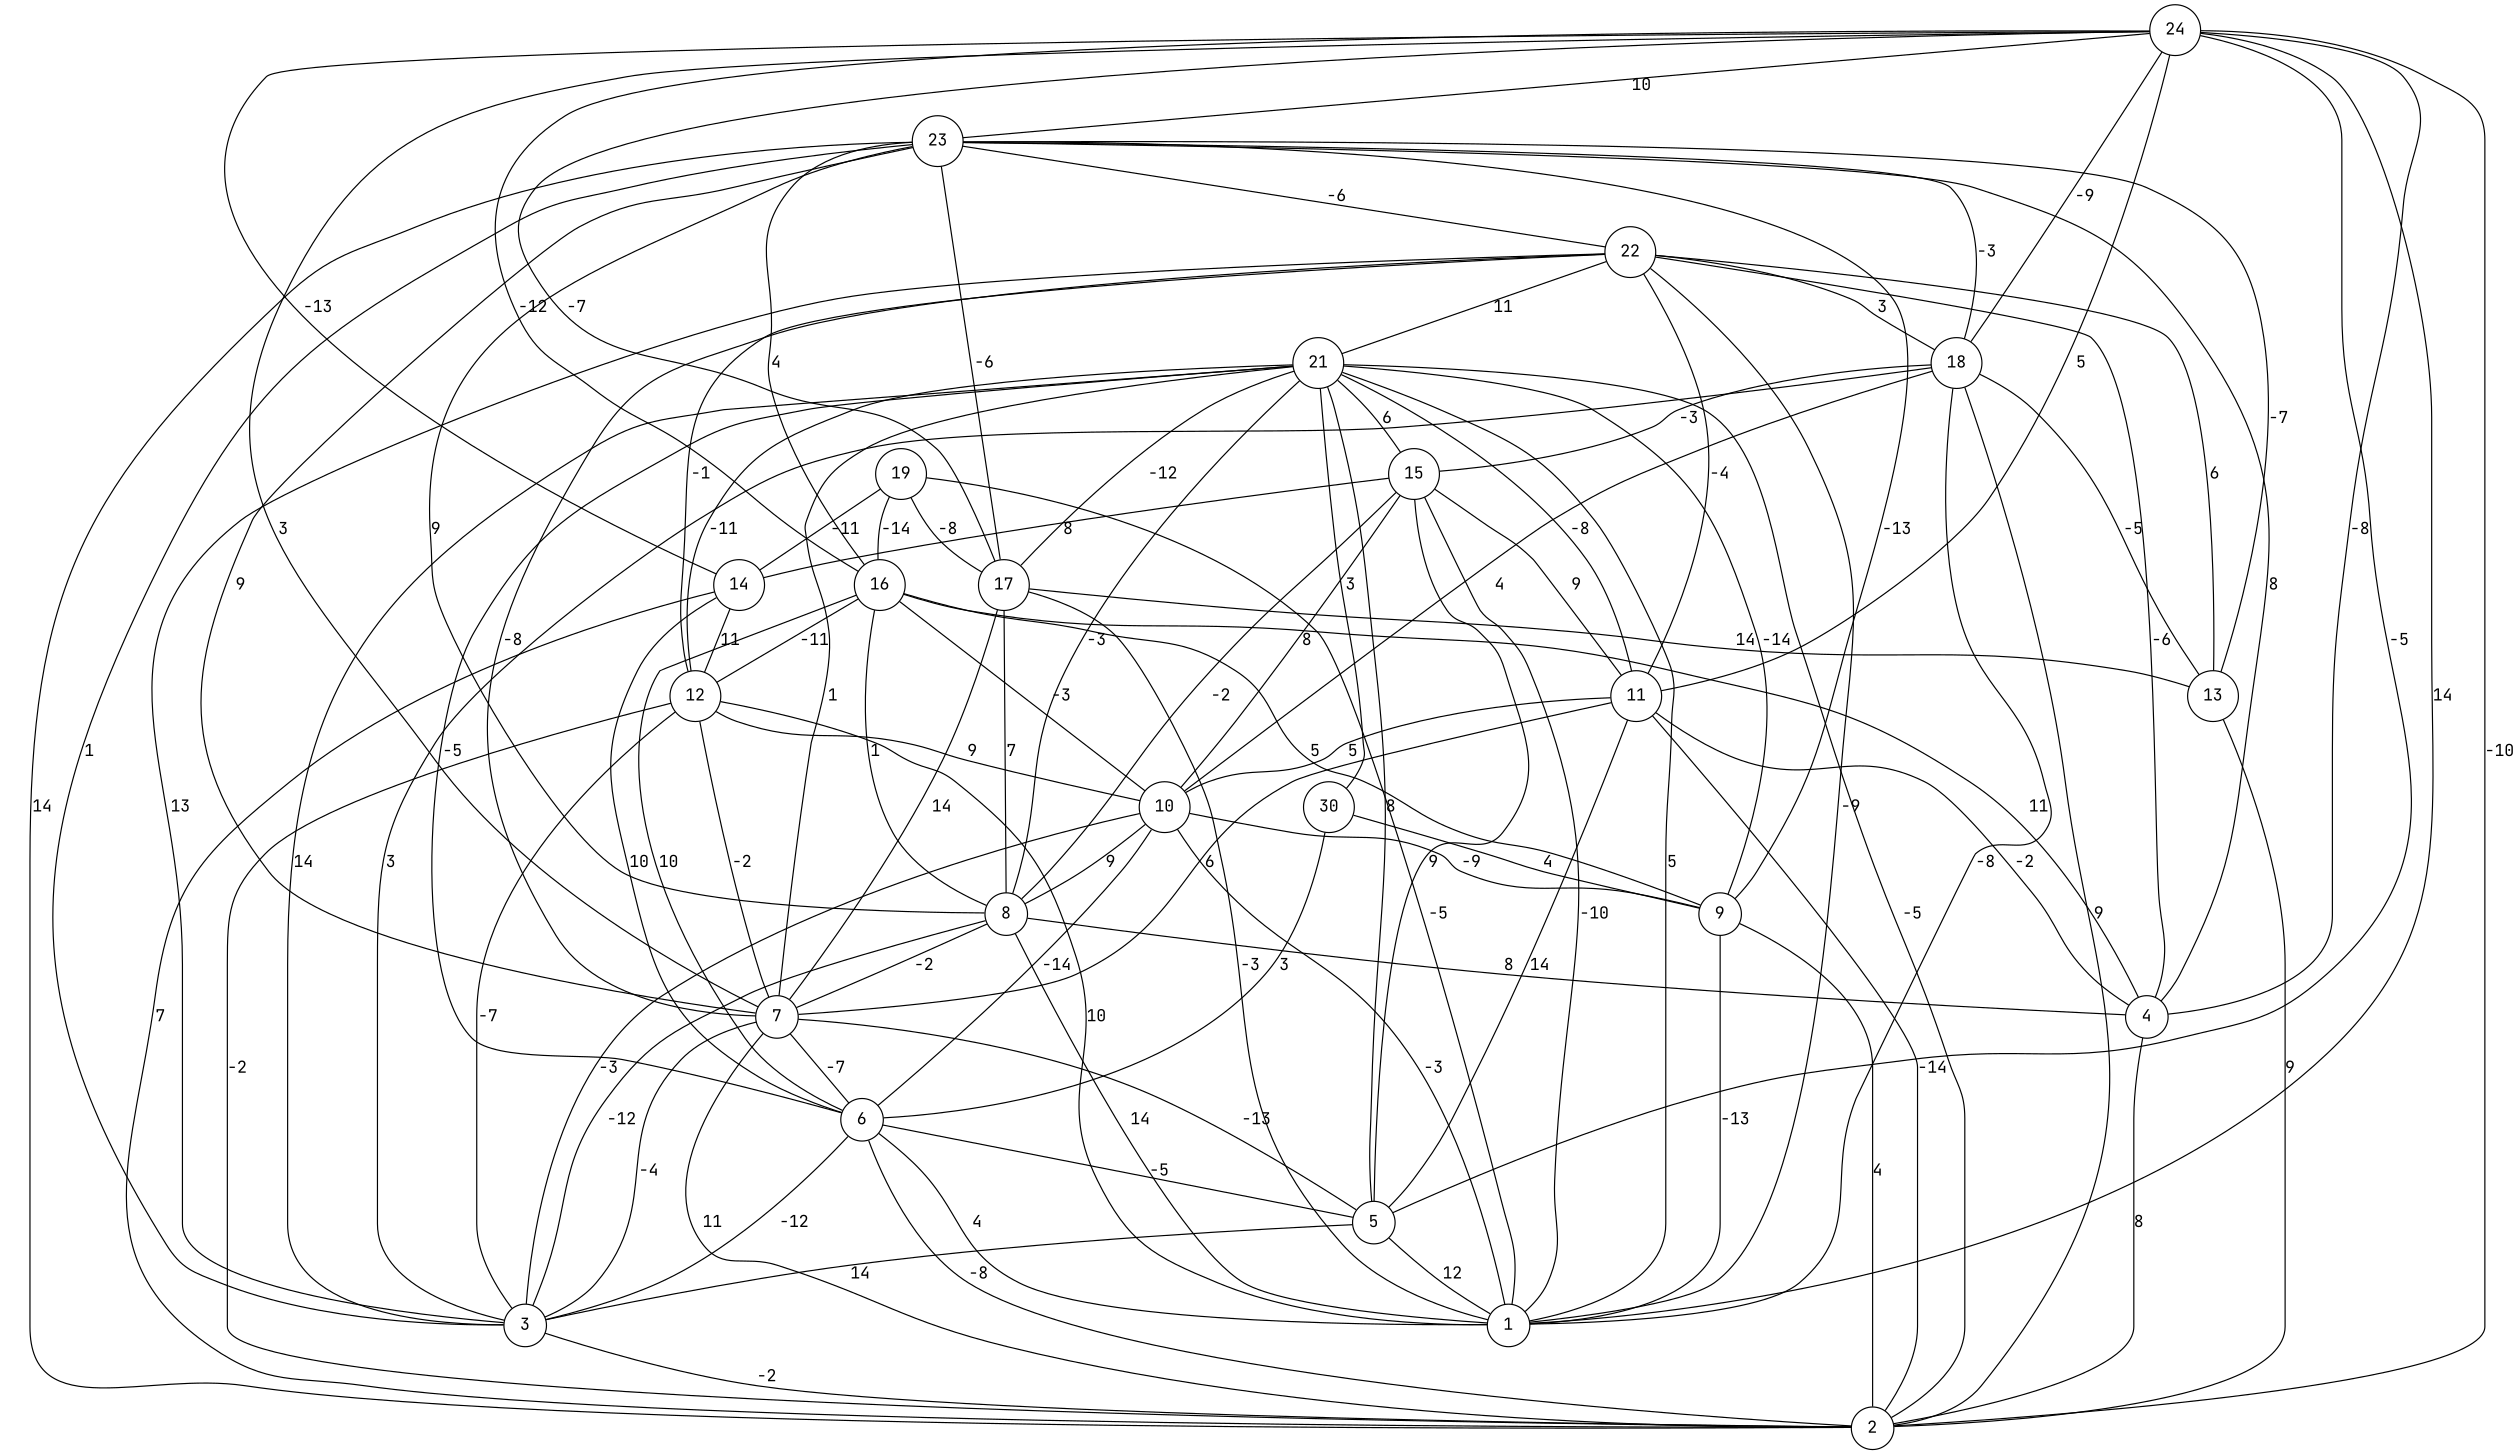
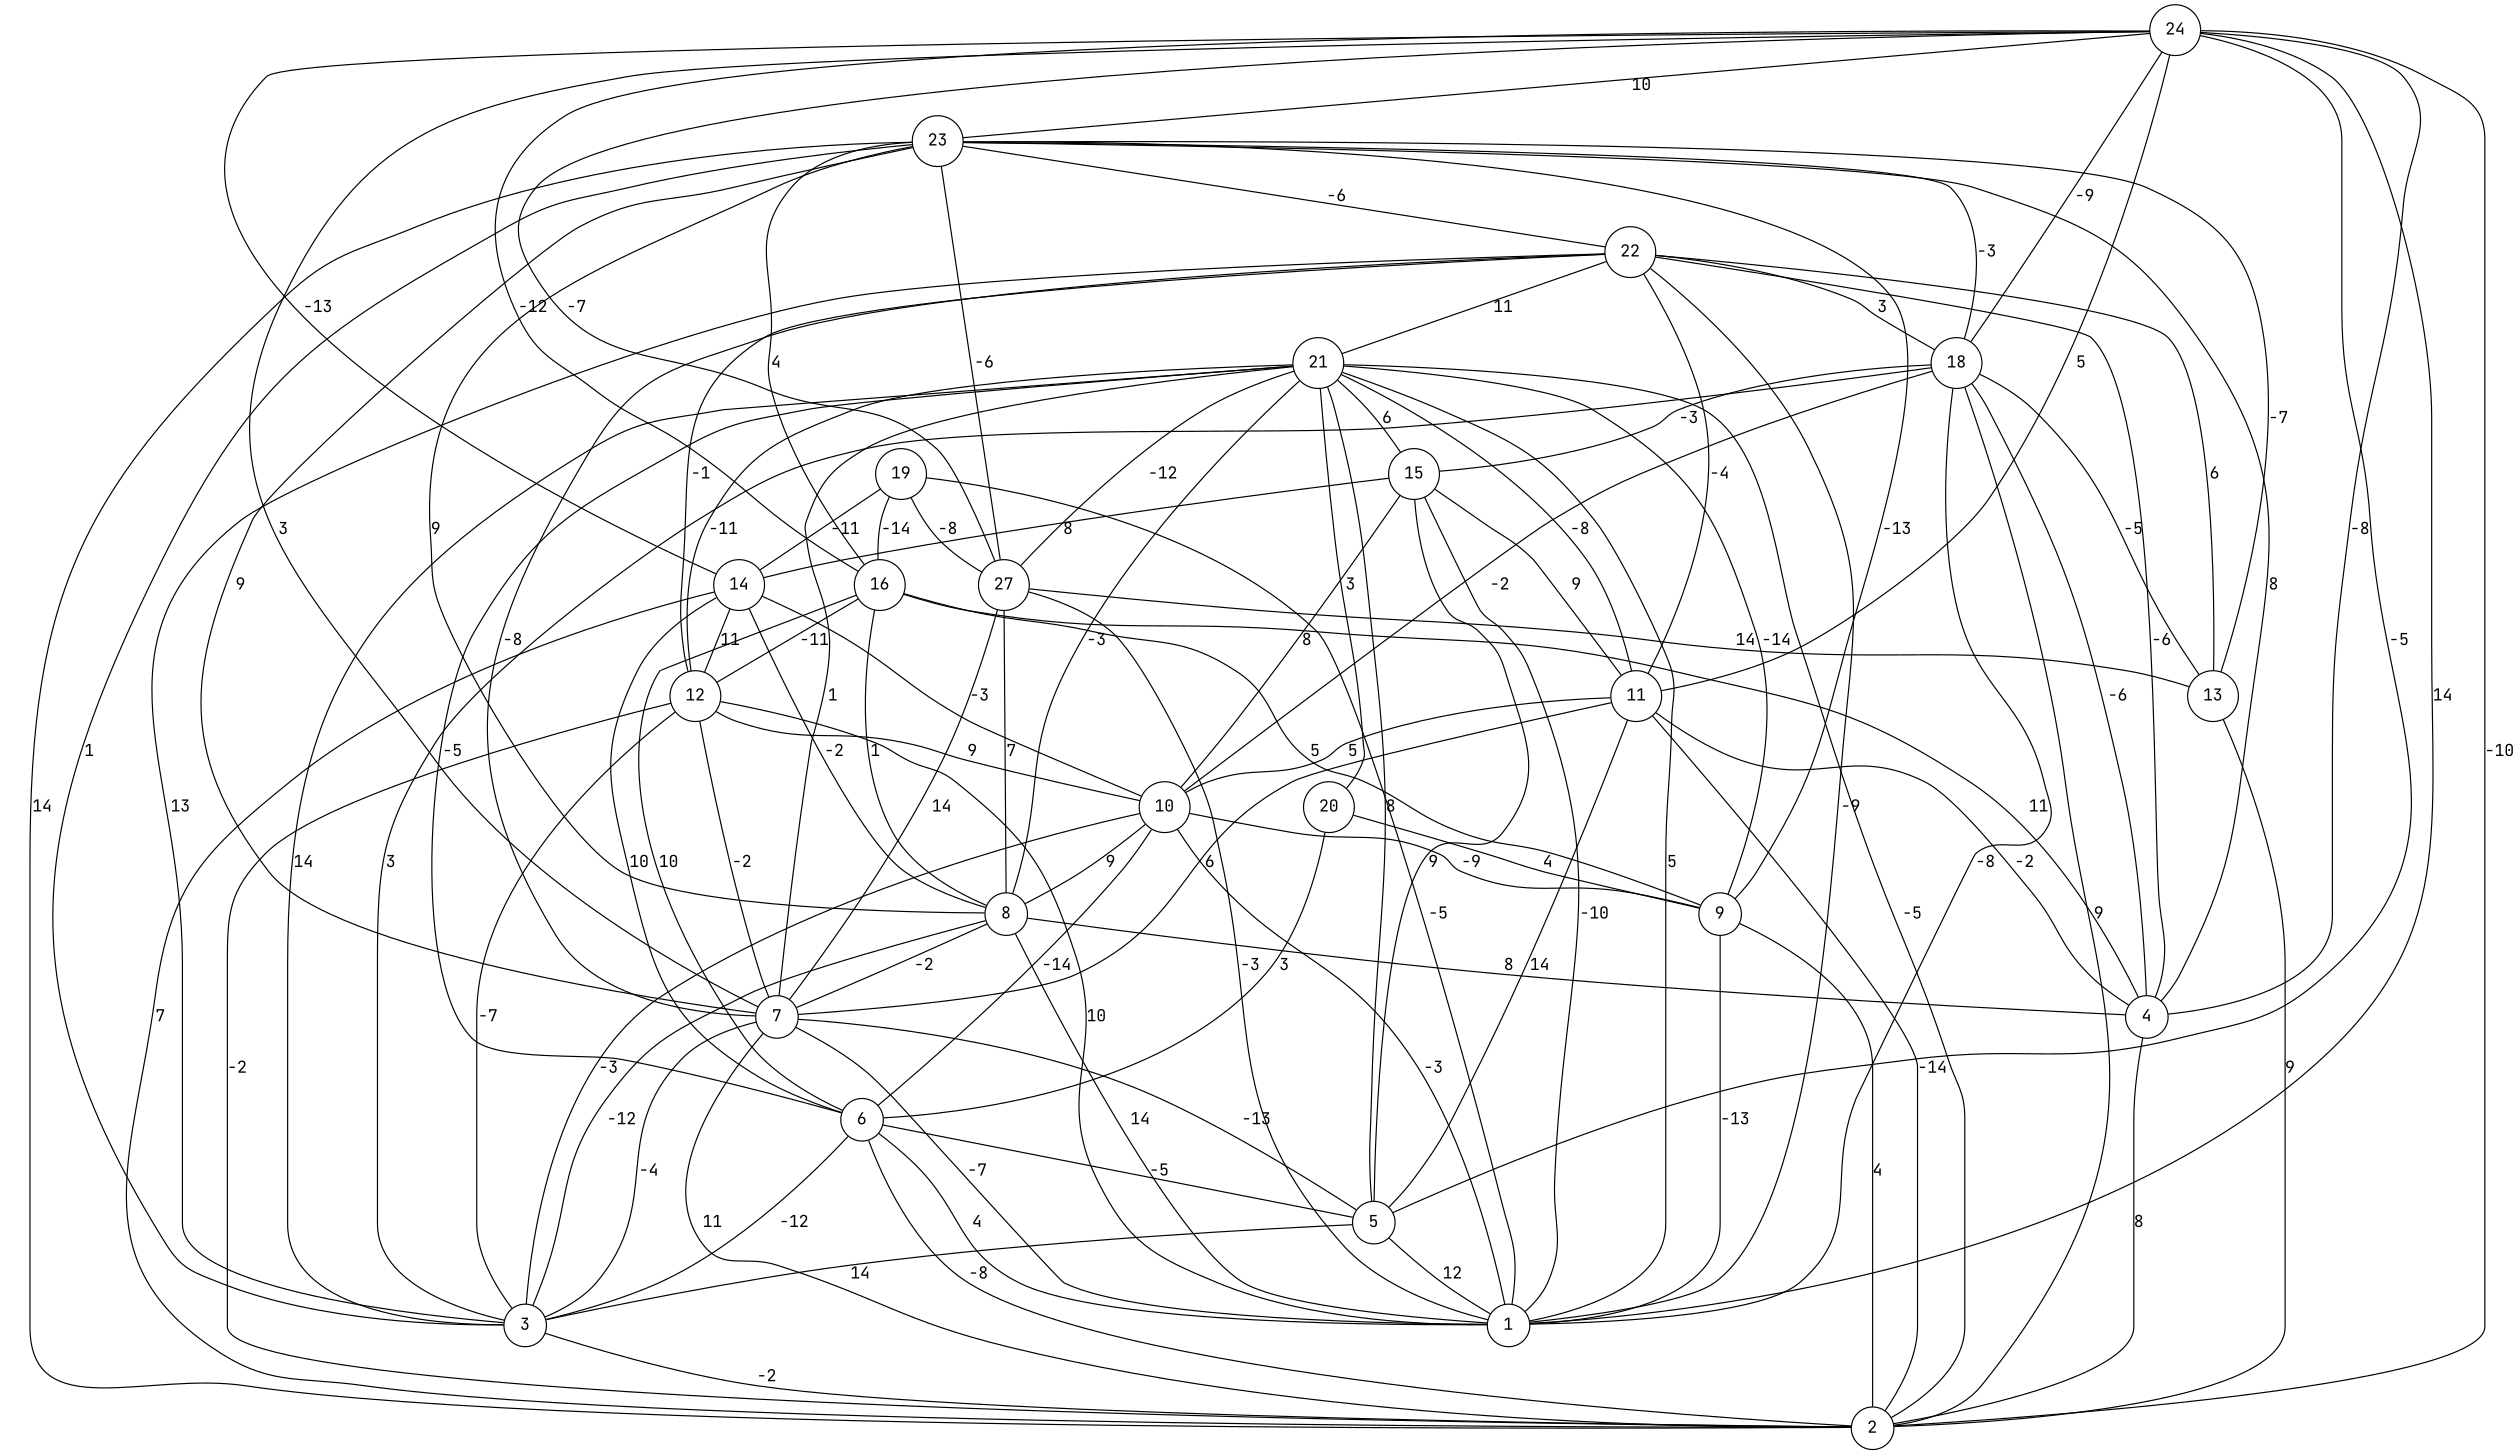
node "17": label "17" -> "27"
edge "18" -- "10": label "4" -> "-2"
edge "18" -- "4": added, label "-6"
edge "15" -- "8": now "14" -- "8"
edge "16" -- "10": now "14" -- "10"
node "30": label "30" -> "20"
edge "7" -- "6": now "7" -- "1"
